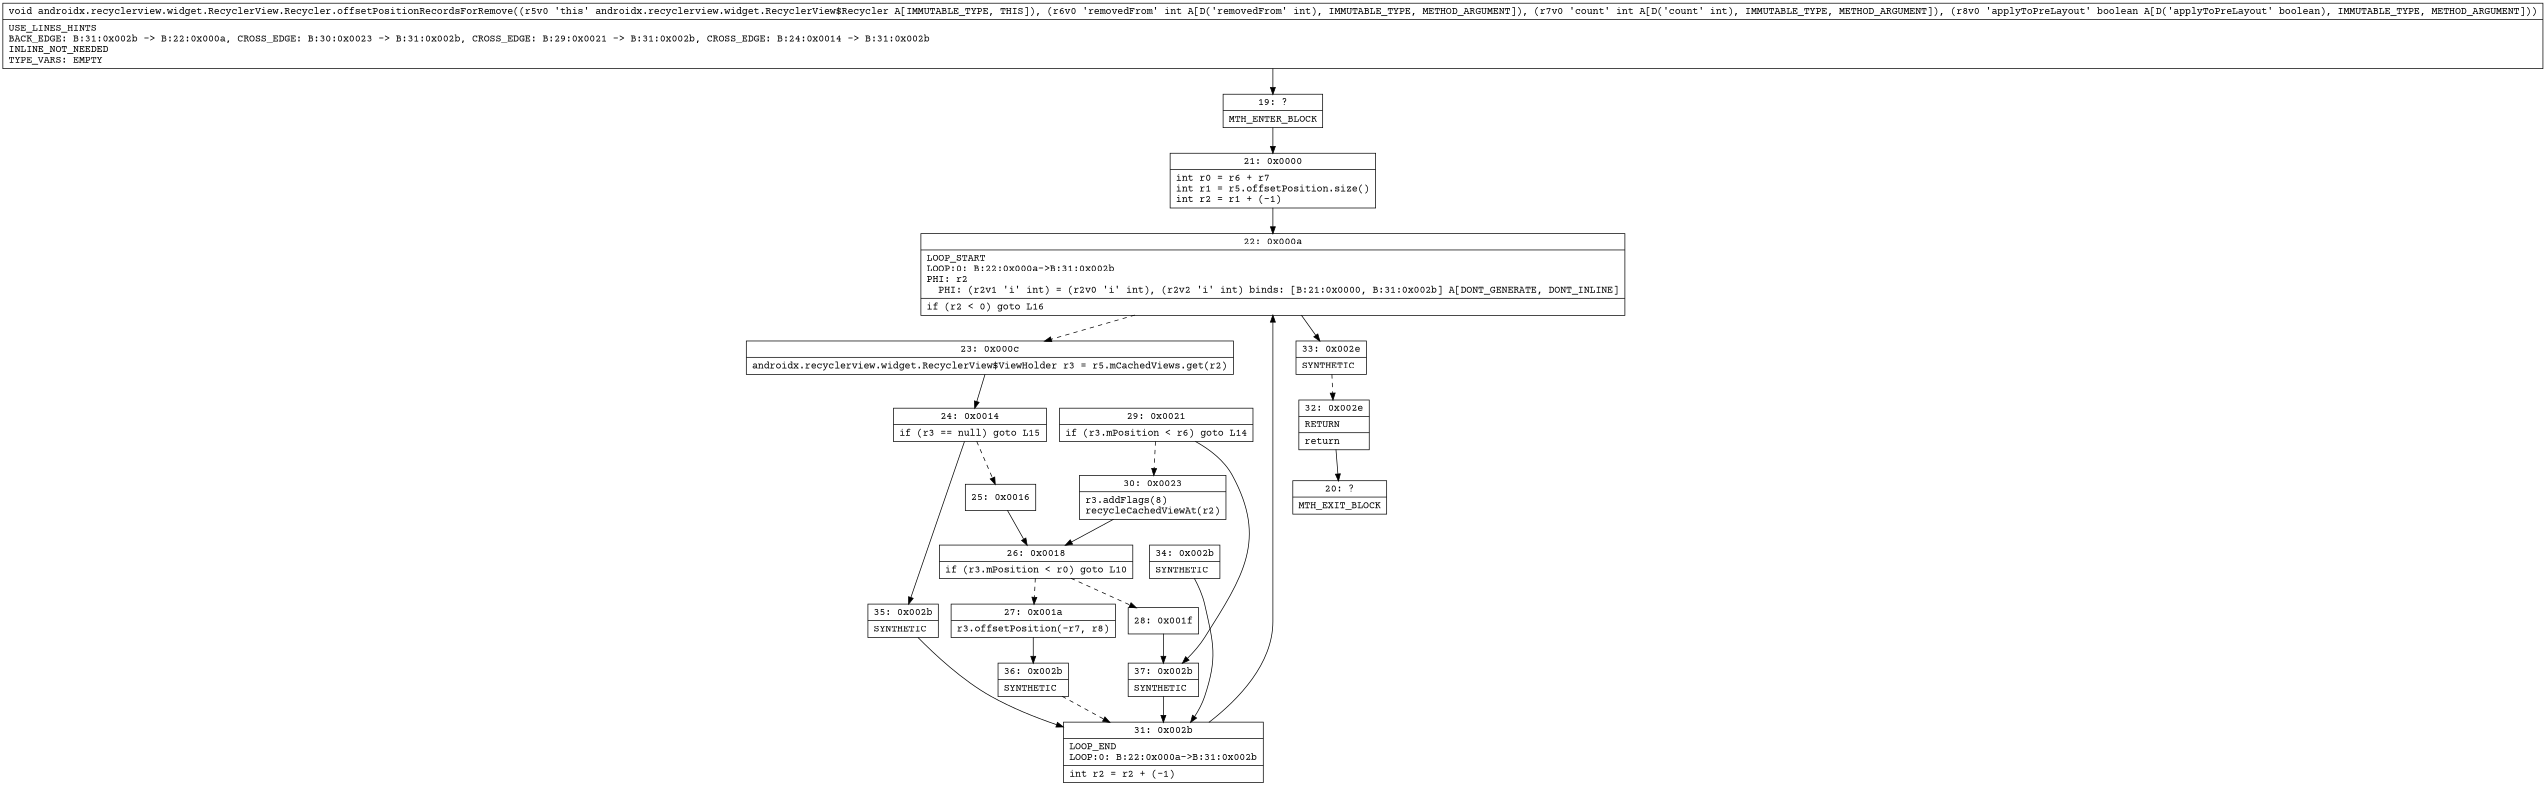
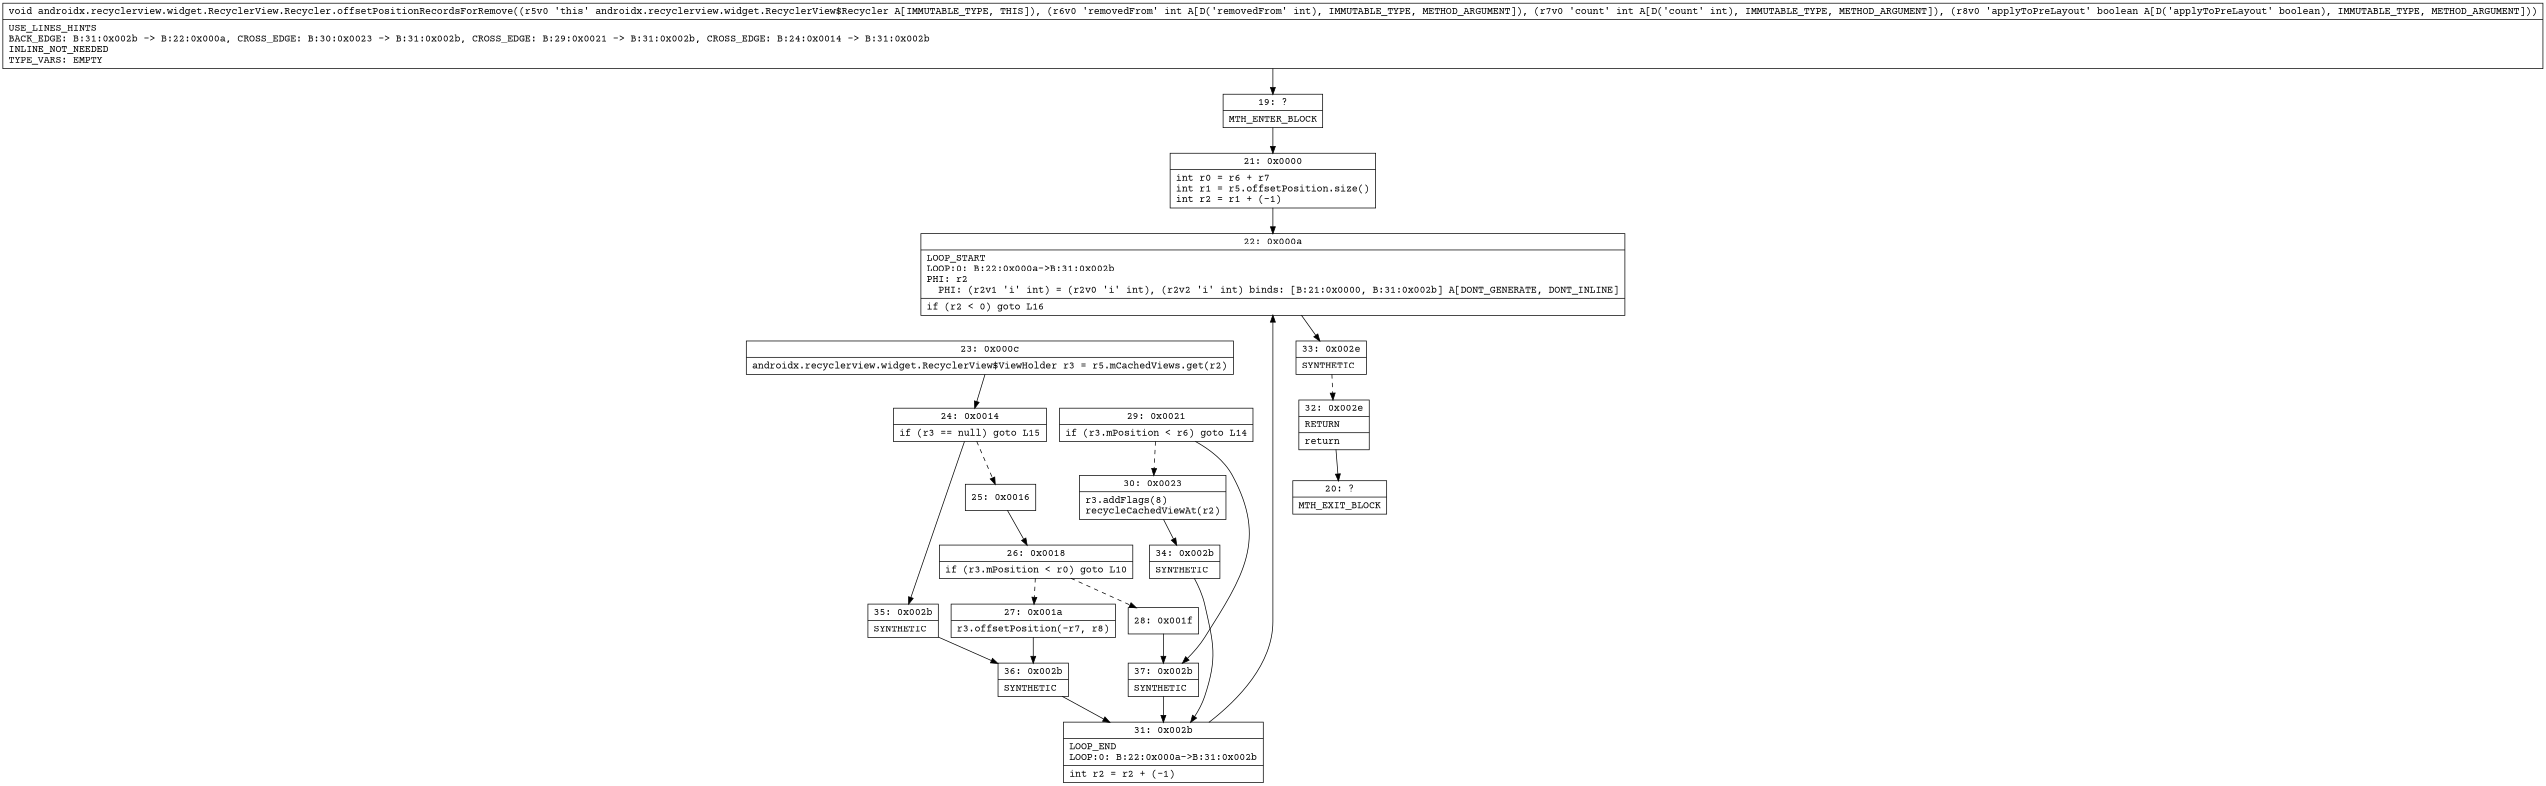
edge "22: 0x000a" -> "23: 0x000c": removed
edge "30: 0x0023" -> "26: 0x0018": now "30: 0x0023" -> "34: 0x002b"
edge "35: 0x002b" -> "31: 0x002b": now "35: 0x002b" -> "36: 0x002b"
edge "36: 0x002b" -> "31: 0x002b": style dashed -> solid
